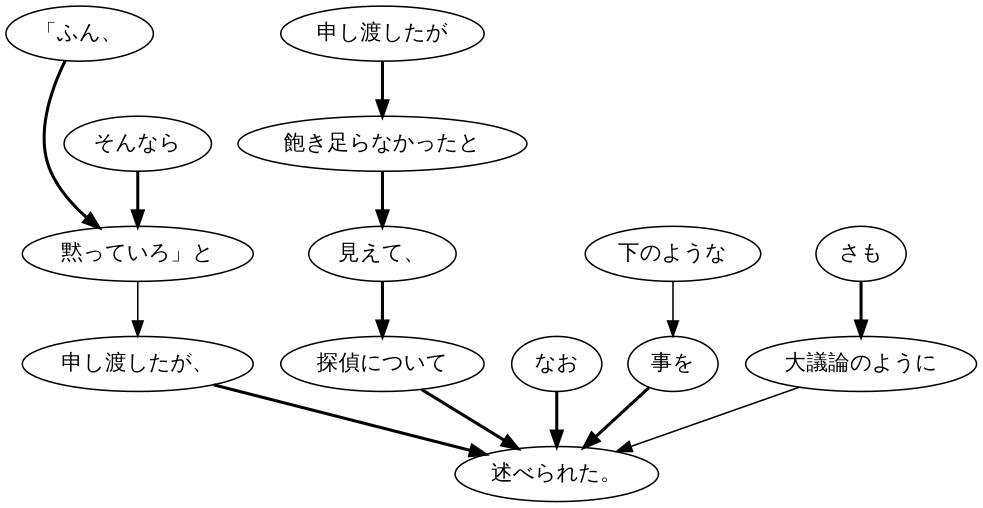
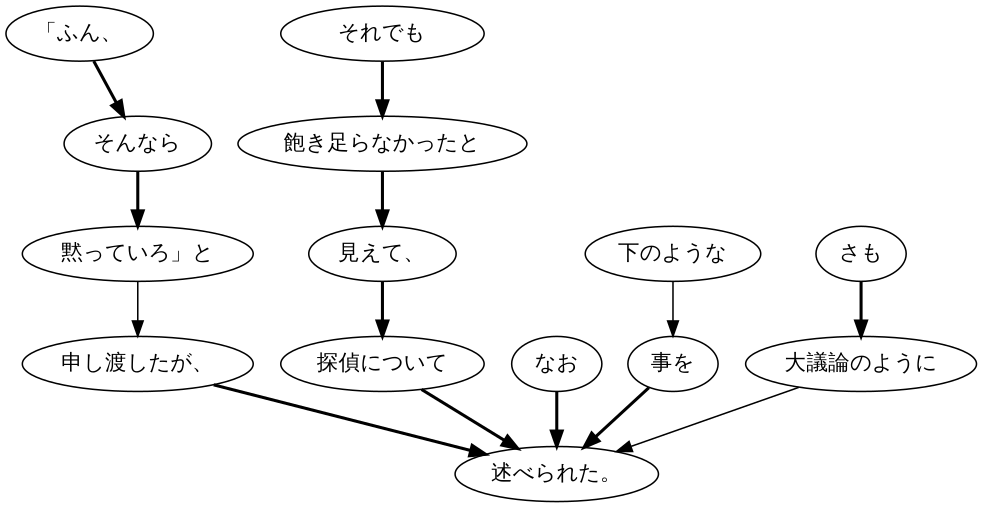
node "申し渡したが": label "申し渡したが" -> "それでも"
edge "「ふん、" -> "黙っていろ」と": now "「ふん、" -> "そんなら"
